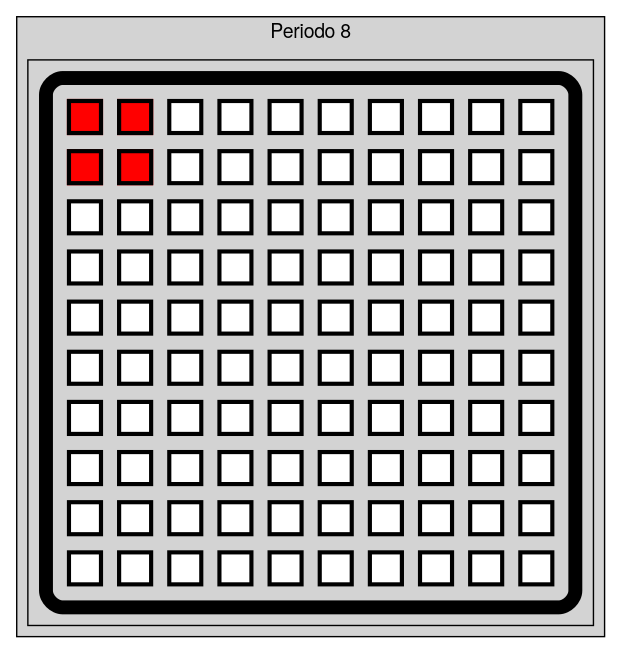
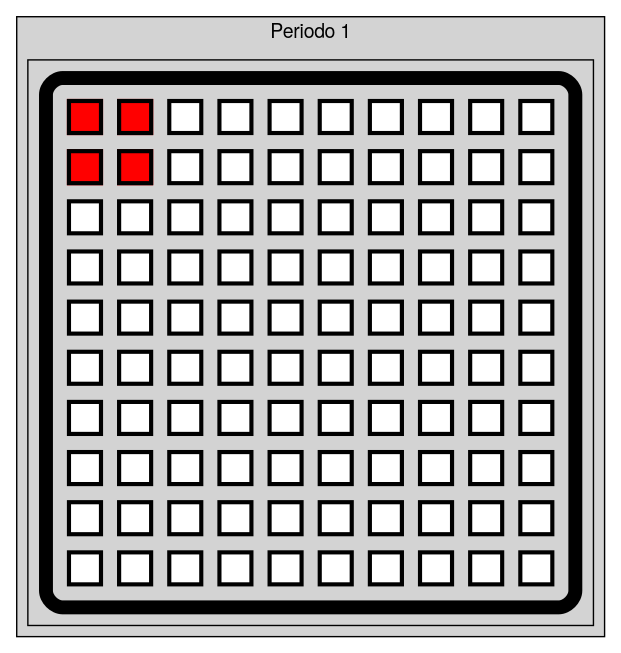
cluster "Periodo 8": label "Periodo 8" -> "Periodo 1"
